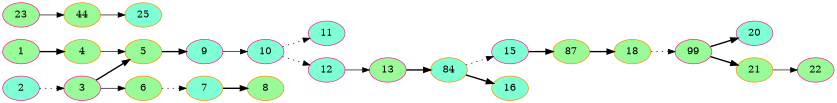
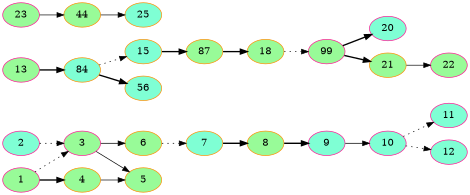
edge "5" -> "9": now "8" -> "9"
node "15": color deeppink -> darkorange
edge "12" -> "13": removed
edge "3" -> "5": style bold -> solid
node "16": label "16" -> "56"
edge "1" -> "3": added
